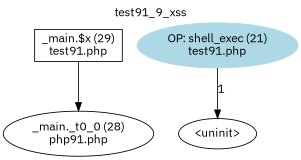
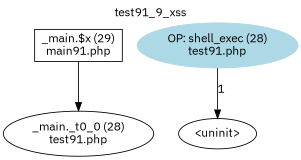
node "_main.$x (29) test91.php": label "_main.$x (29) test91.php" -> "_main.$x (29) main91.php"
node "OP: shell_exec (21) test91.php": label "OP: shell_exec (21) test91.php" -> "OP: shell_exec (28) test91.php"
node "_main._t0_0 (28) php91.php": label "_main._t0_0 (28) php91.php" -> "_main._t0_0 (28) test91.php"
